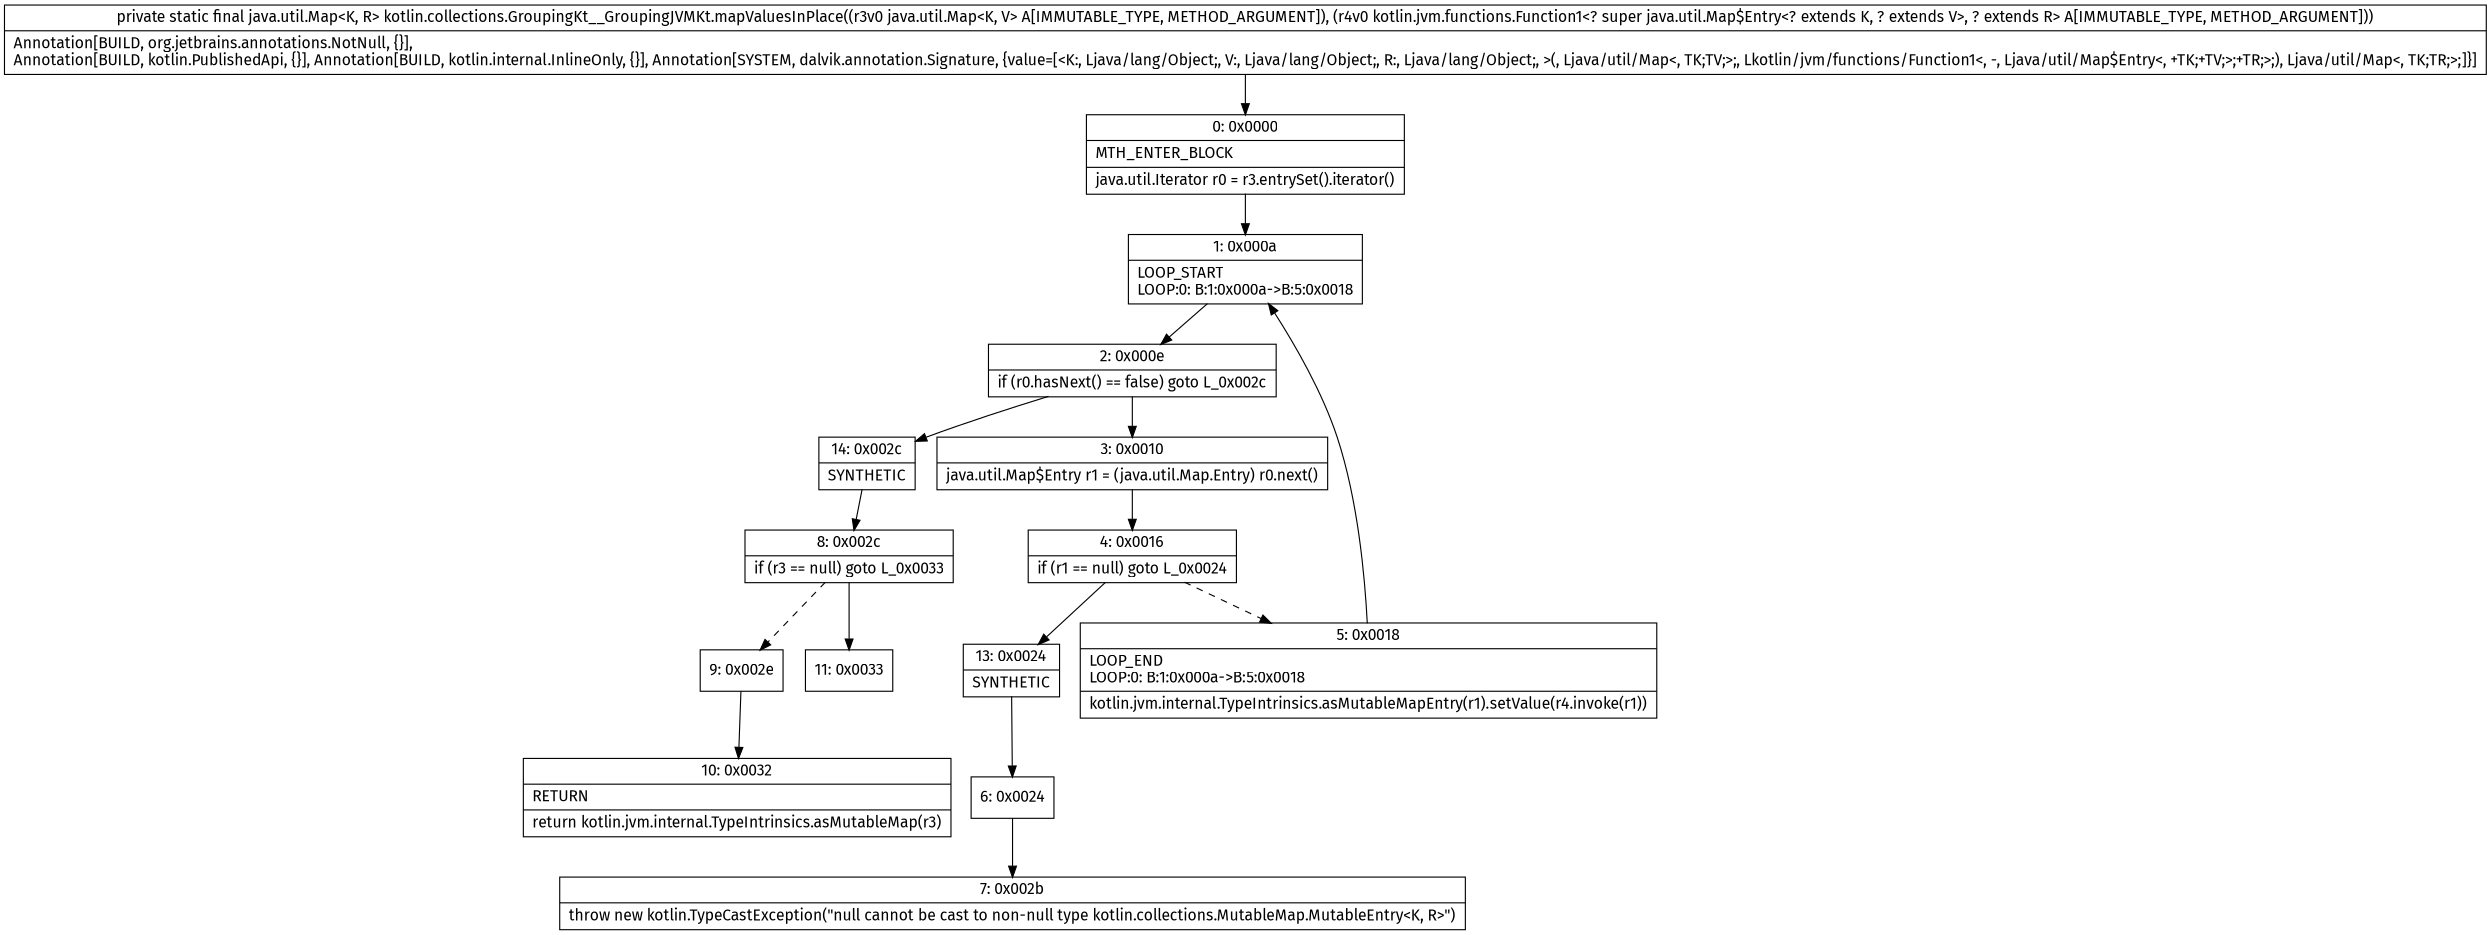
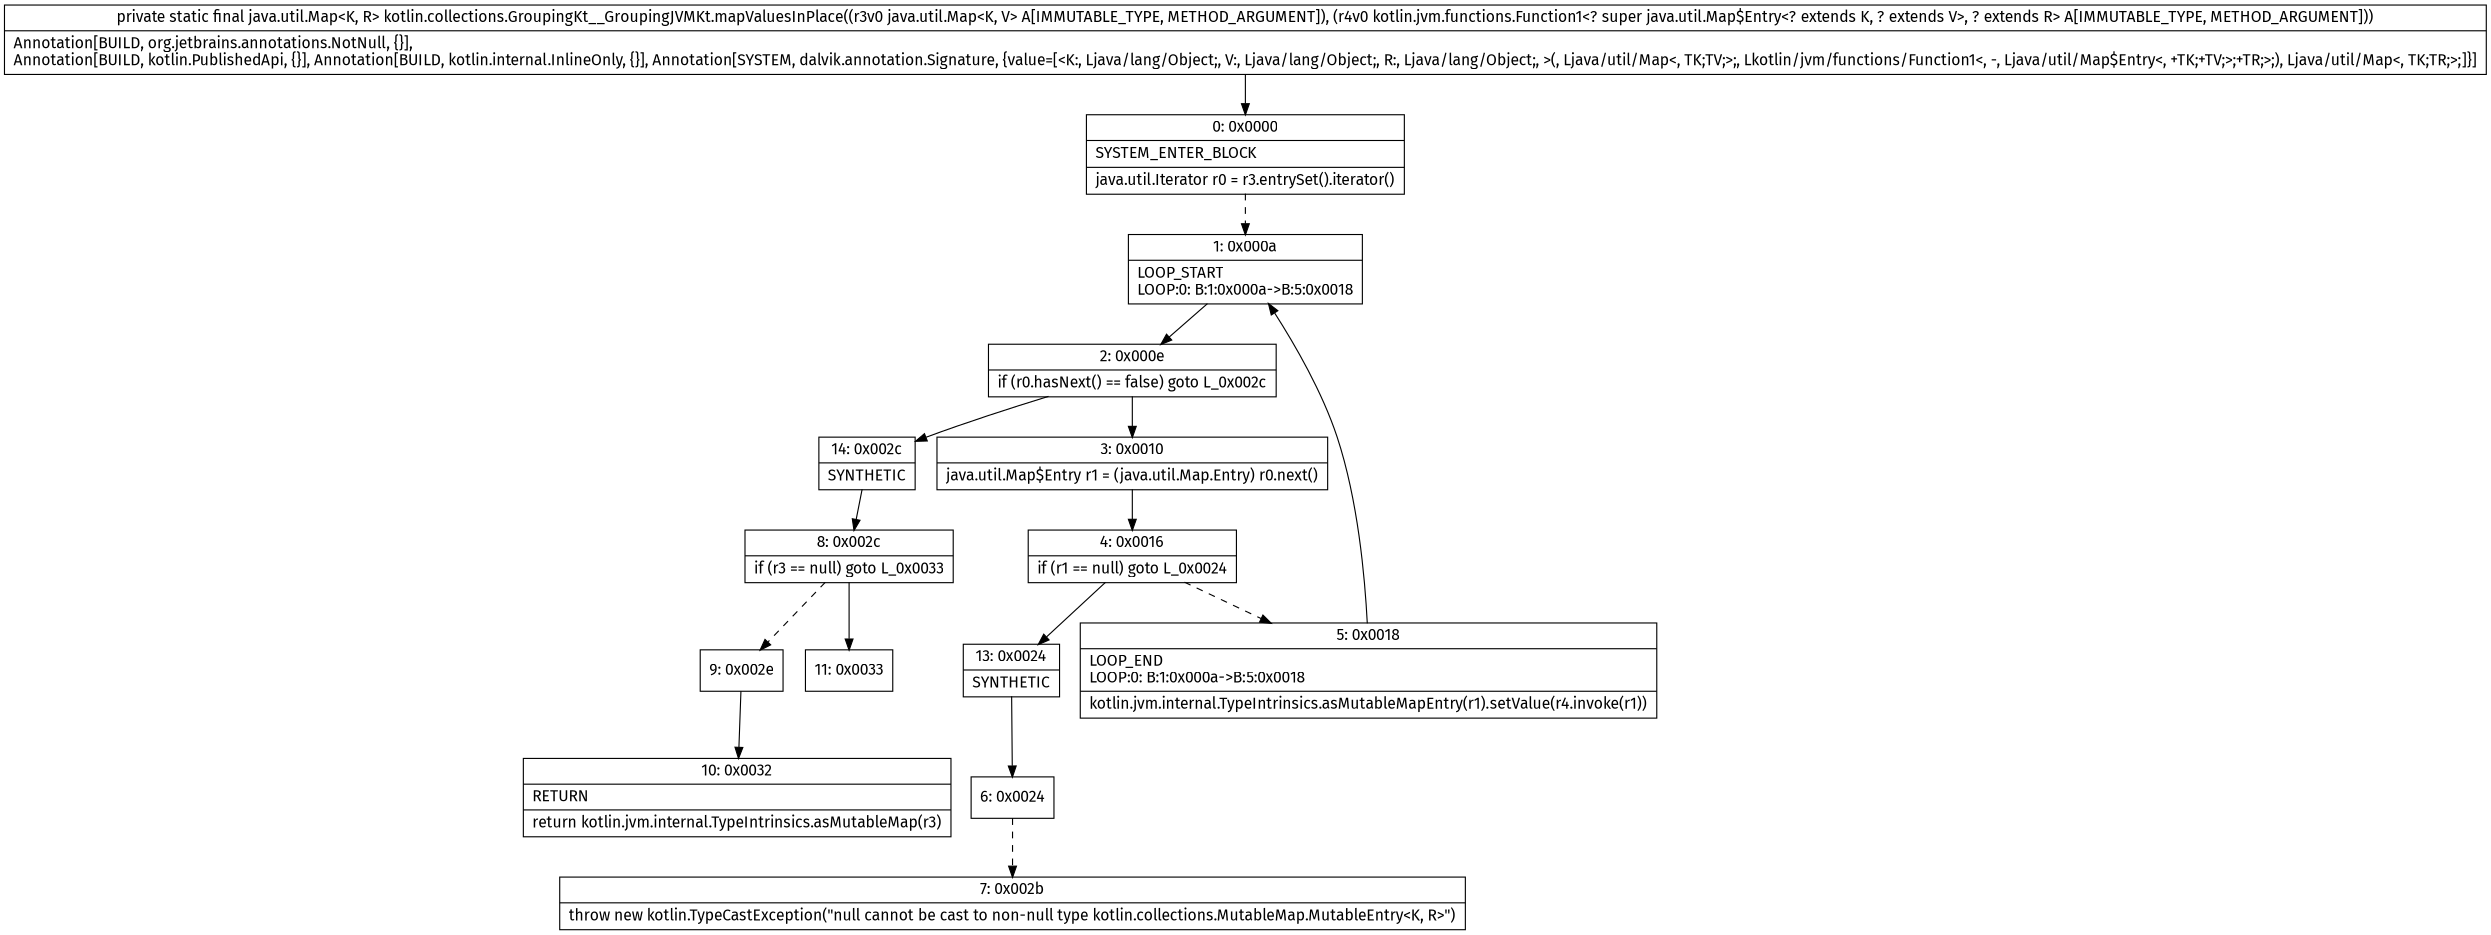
node "0: 0x0000": text "MTH_ENTER_BLOCK" -> "SYSTEM_ENTER_BLOCK"
edge "0: 0x0000" -> "1: 0x000a": style solid -> dashed
edge "6: 0x0024" -> "7: 0x002b": style solid -> dashed
